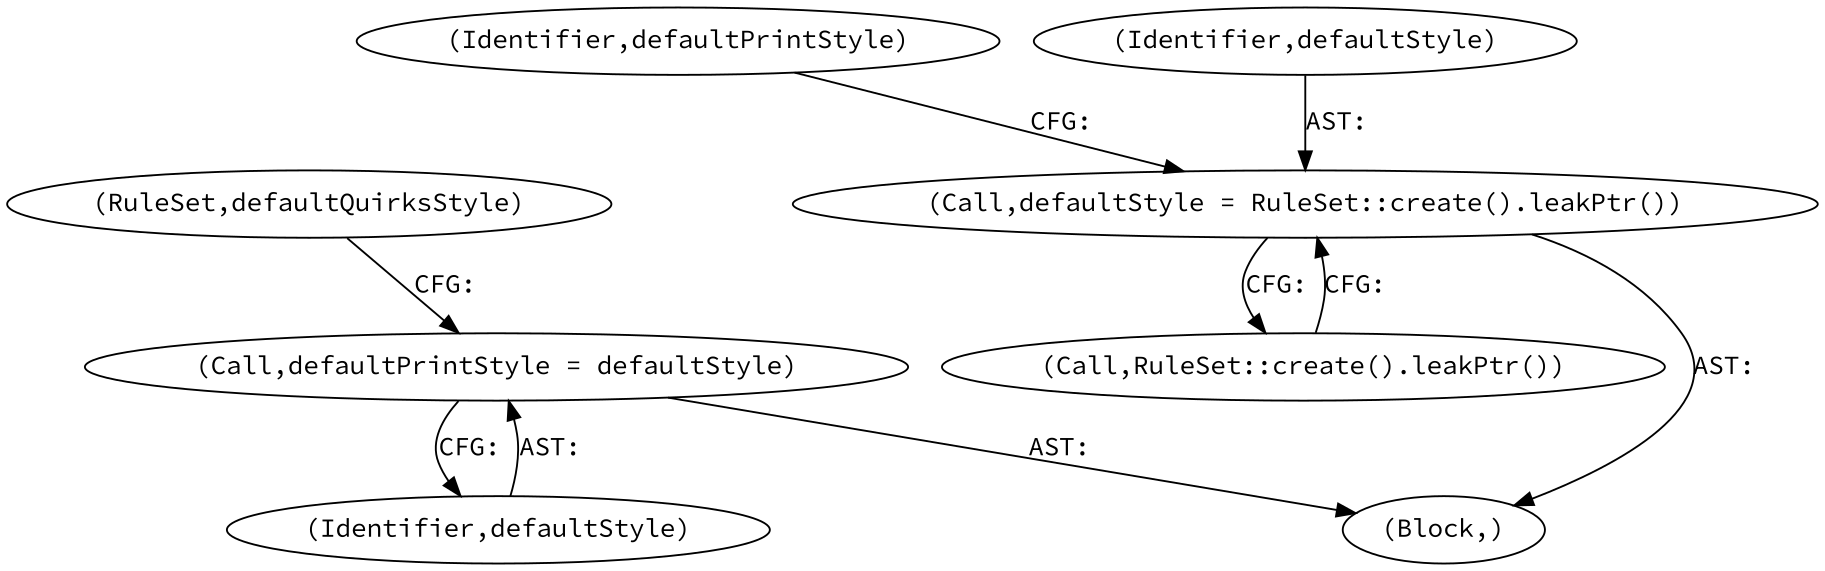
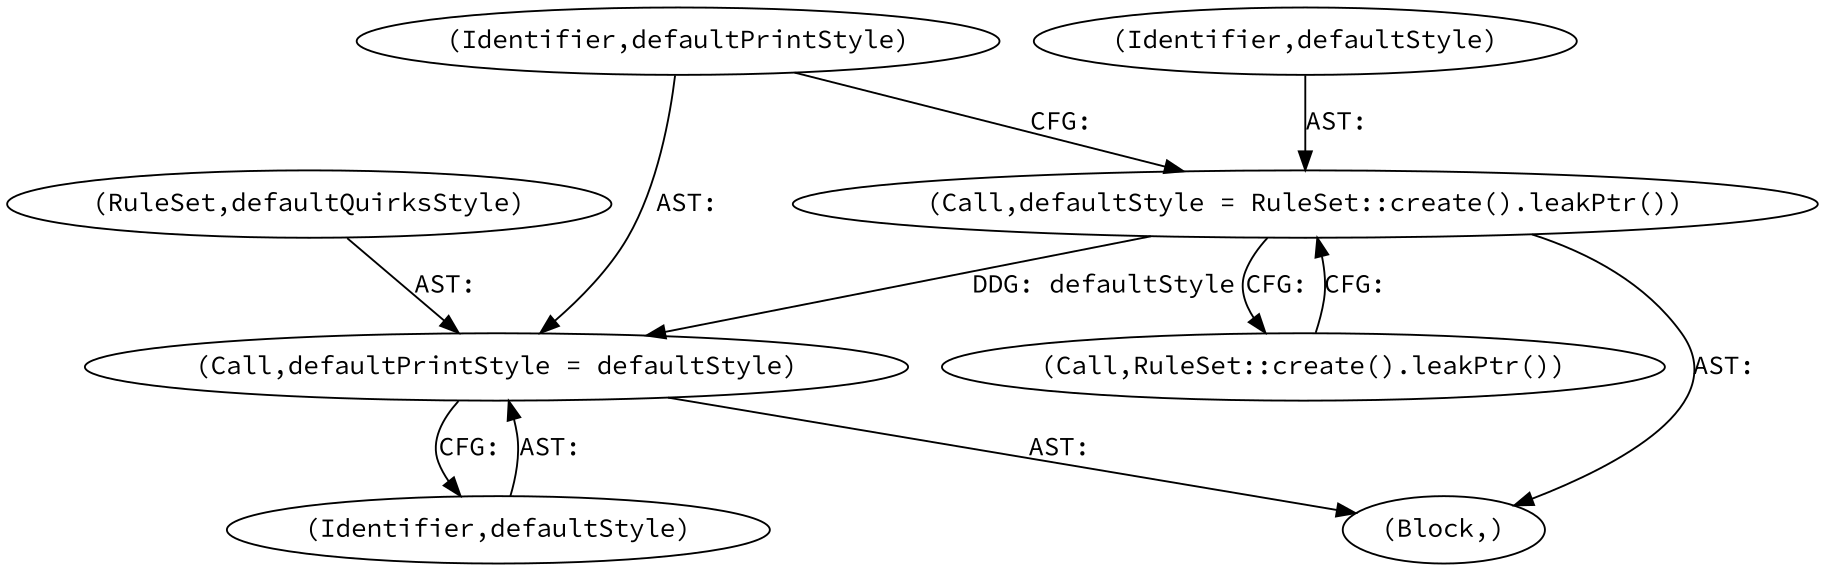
edge "(Identifier,defaultPrintStyle)" -> "(Call,defaultPrintStyle = defaultStyle)": added, label "AST:"
edge "(Call,defaultStyle = RuleSet::create().leakPtr())" -> "(Call,defaultPrintStyle = defaultStyle)": added, label "DDG: defaultStyle"
edge "(RuleSet,defaultQuirksStyle)" -> "(Call,defaultPrintStyle = defaultStyle)": label "CFG: " -> "AST: "
